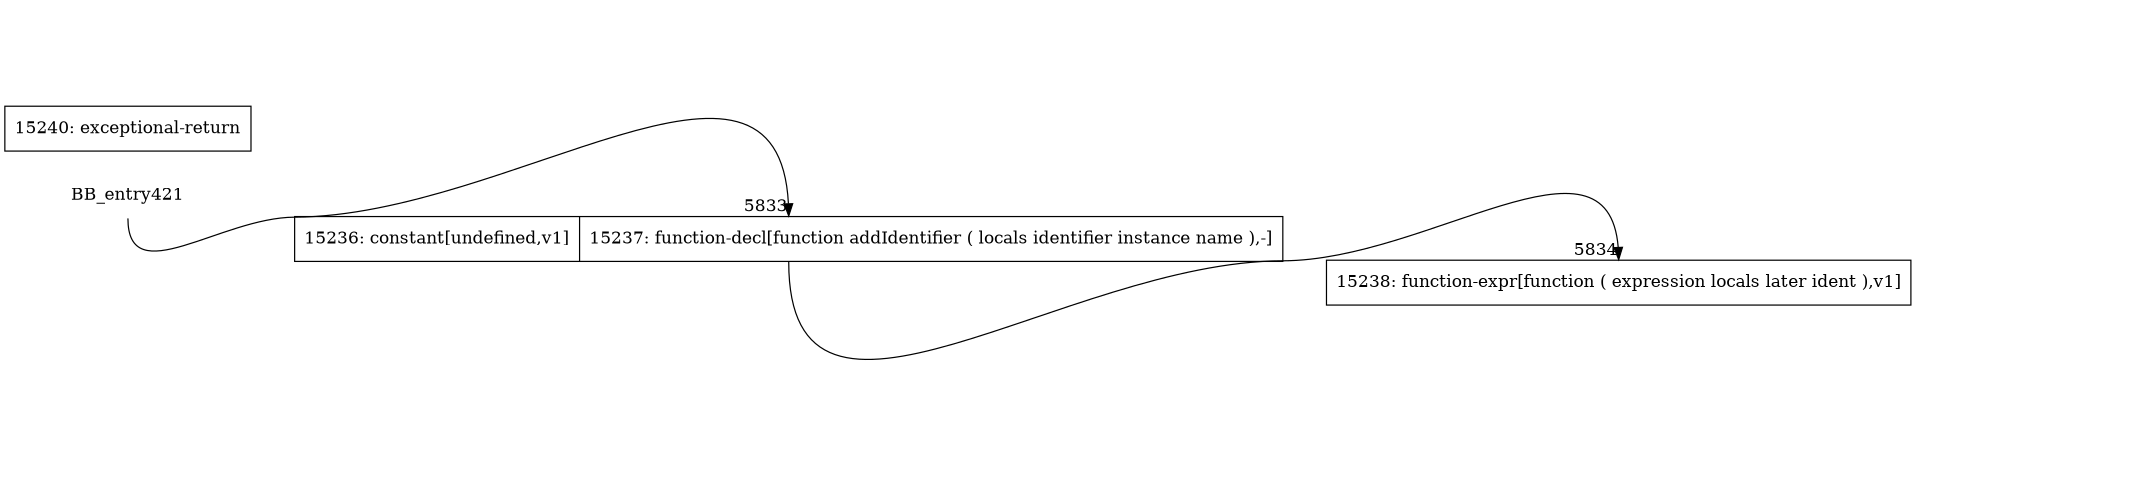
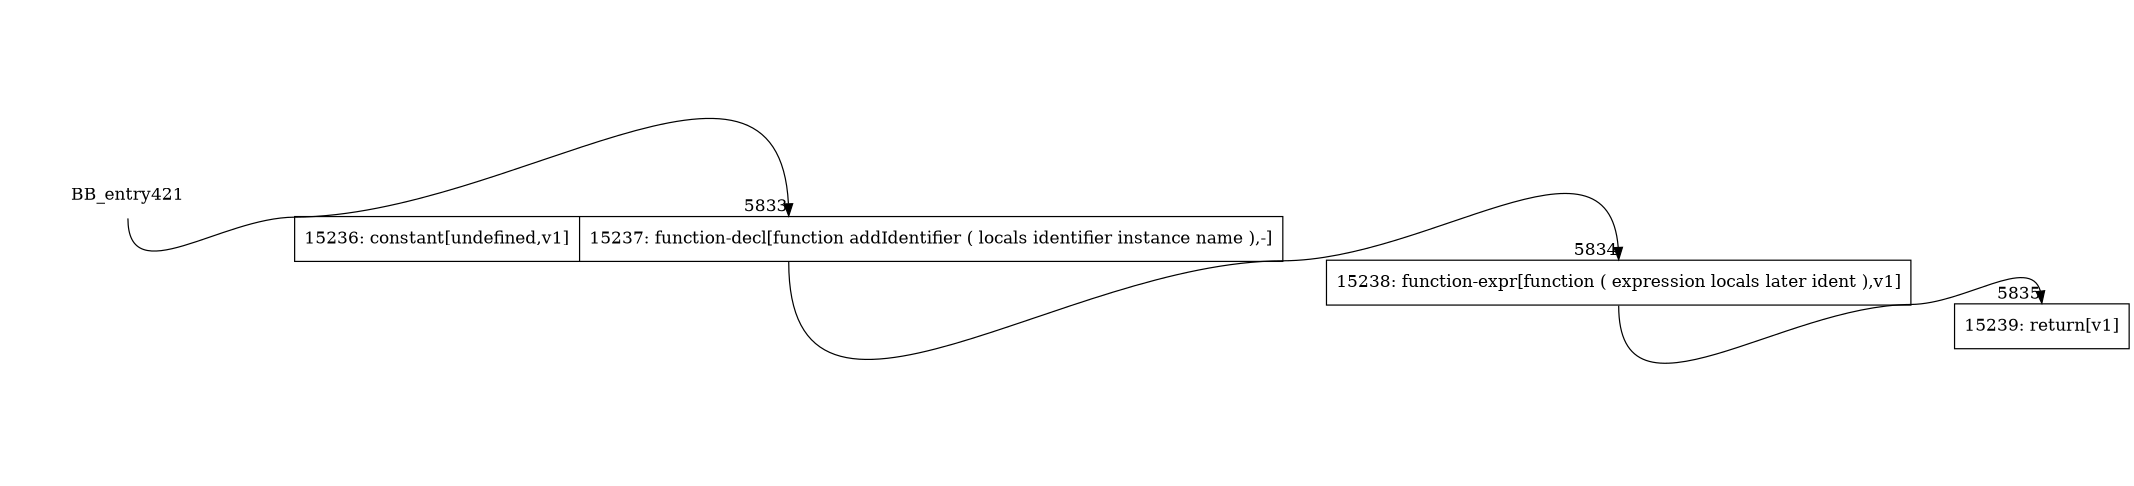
node "15240: exceptional-return": removed
node "15239: return[v1]": added
